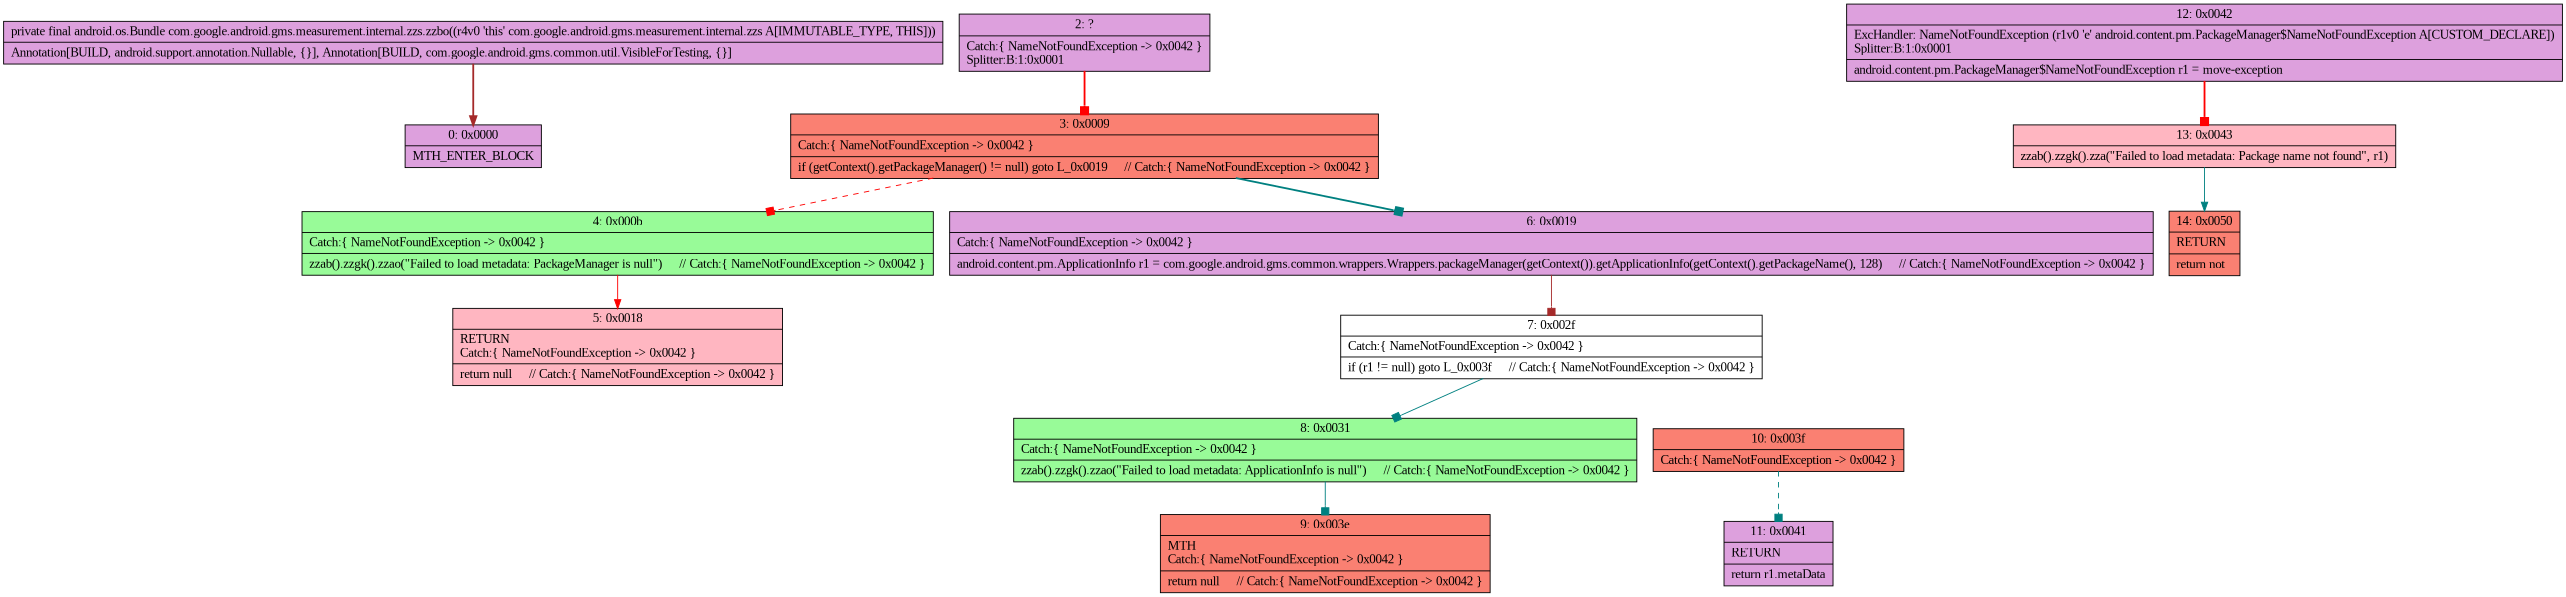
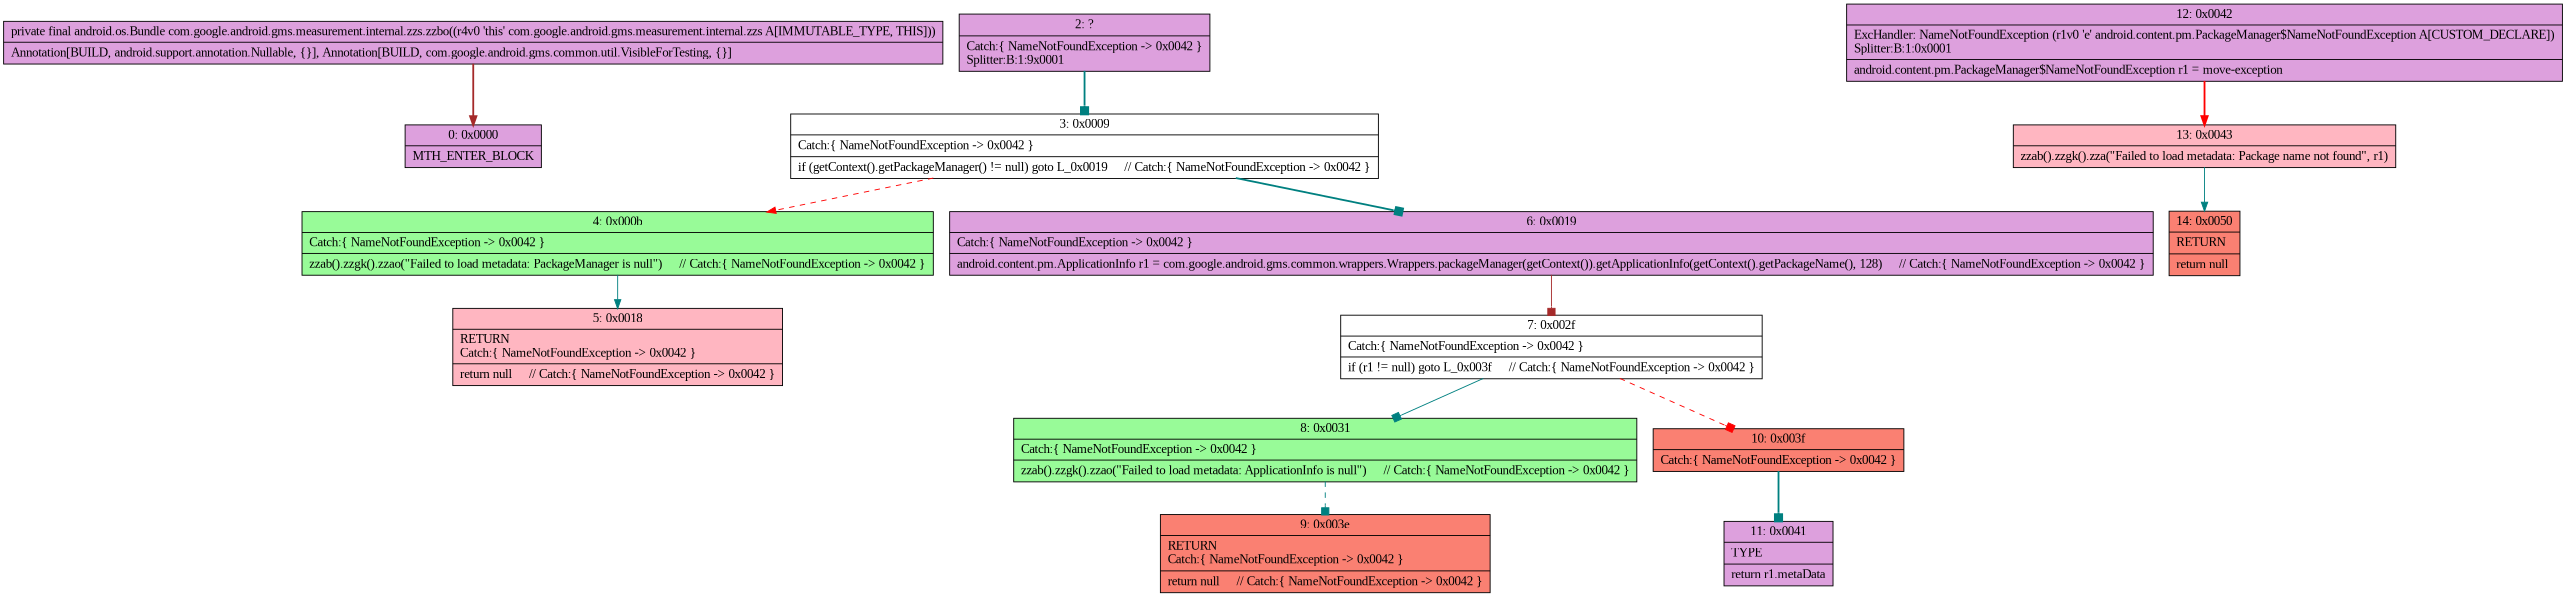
node "2: ?": text "Splitter:B:1:0x0001" -> "Splitter:B:1:9x0001"
edge "2: ?" -> "3: 0x0009": color red -> teal
edge "12: 0x0042" -> "13: 0x0043": arrowhead box -> normal
node "3: 0x0009": fillcolor salmon -> white
edge "3: 0x0009" -> "4: 0x000b": arrowhead box -> normal
node "14: 0x0050": text "return not" -> "return null"
edge "4: 0x000b" -> "5: 0x0018": color red -> teal
edge "7: 0x002f" -> "10: 0x003f": added
edge "10: 0x003f" -> "11: 0x0041": style dashed -> bold
edge "8: 0x0031" -> "9: 0x003e": style solid -> dashed
node "9: 0x003e": text "MTH" -> "RETURN"
node "11: 0x0041": text "RETURN" -> "TYPE"
